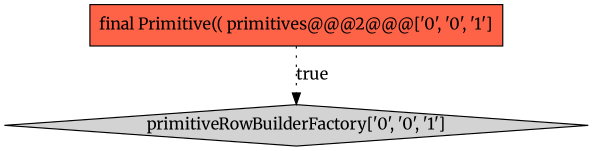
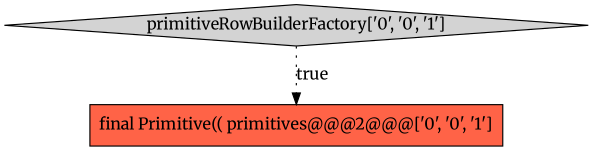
edge "final Primitive(( primitives@@@2@@@['0', '0', '1']" -> "primitiveRowBuilderFactory['0', '0', '1']": reversed
